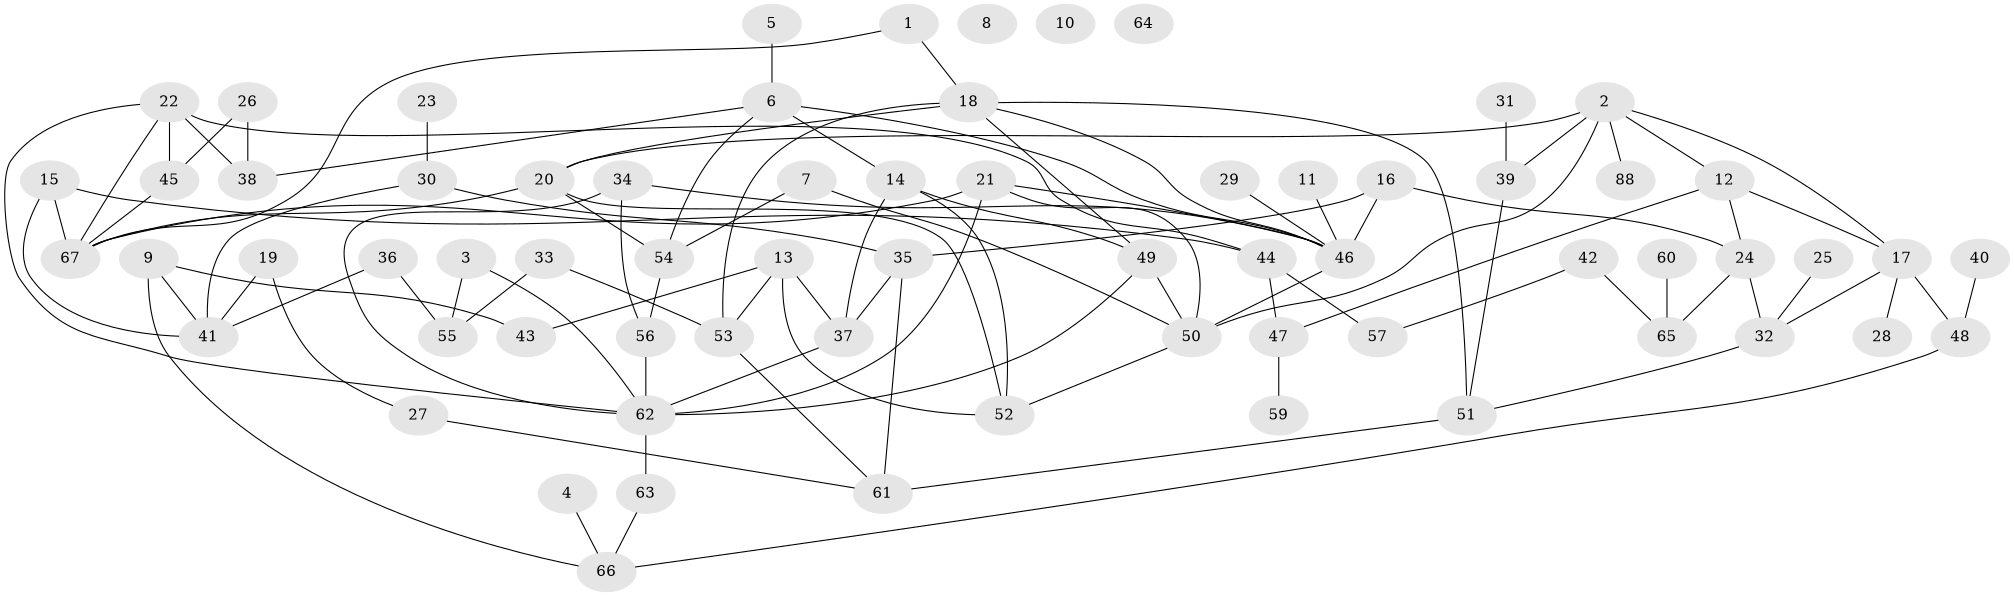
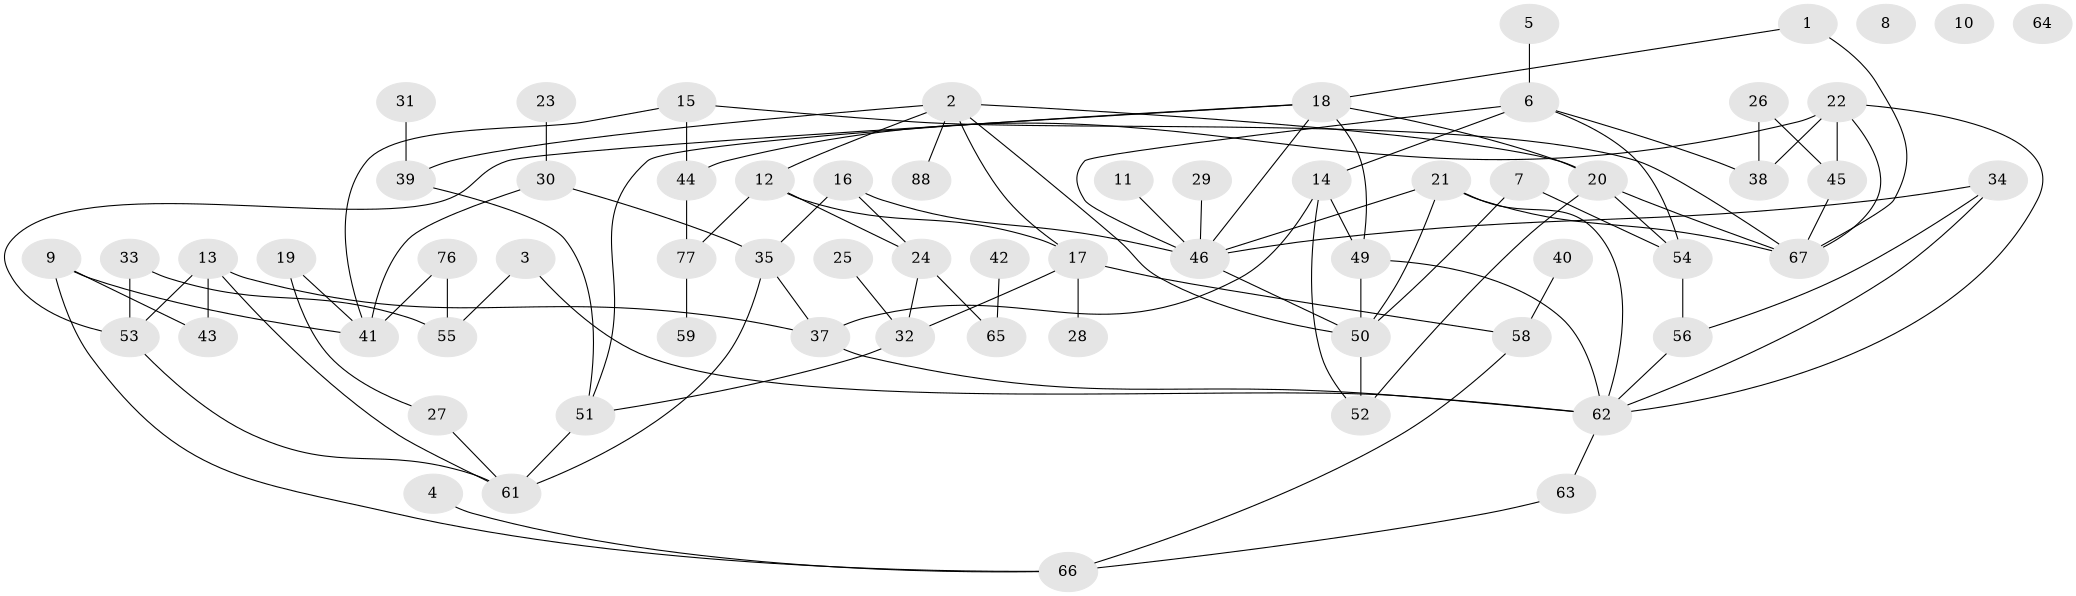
node "36": label "36" -> "76"
node "60": removed
node "47": label "47" -> "77"
node "57": removed
node "48": label "48" -> "58"
edge "13" -- "52": now "13" -- "61"
